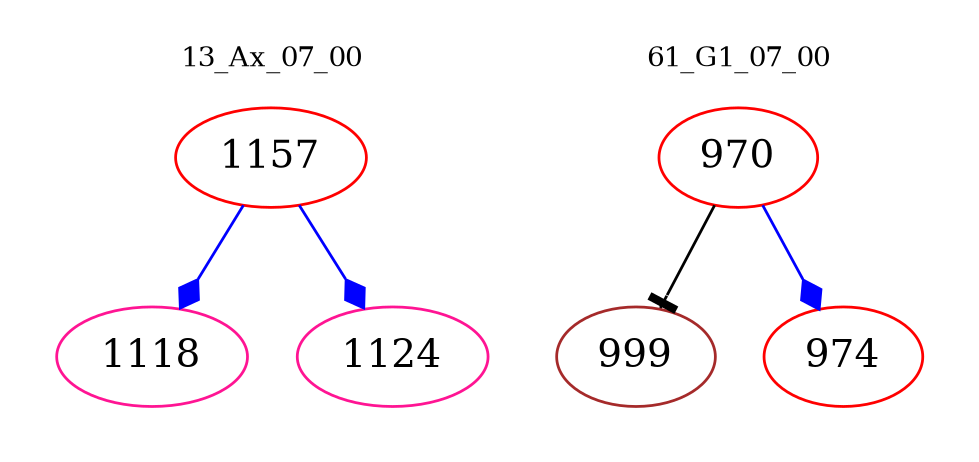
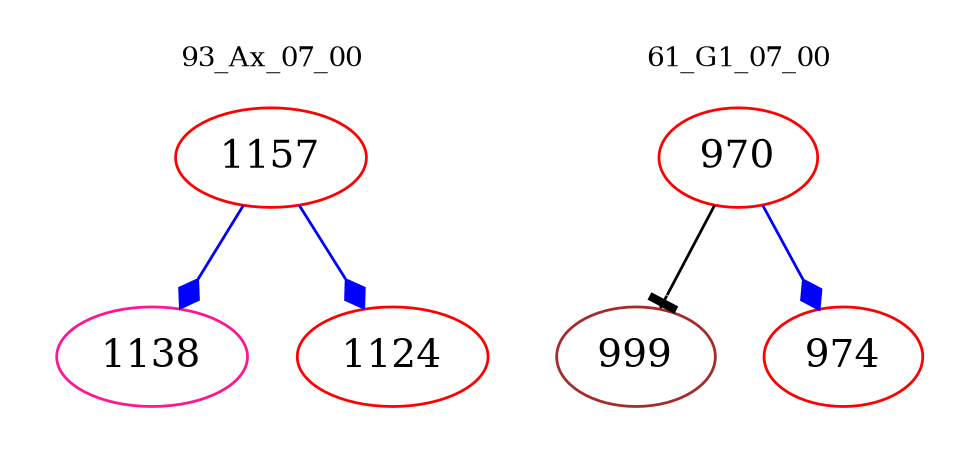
cluster "13_Ax_07_00": label "13_Ax_07_00" -> "93_Ax_07_00"
node "1118": label "1118" -> "1138"
node "1124": color deeppink -> red
